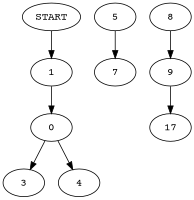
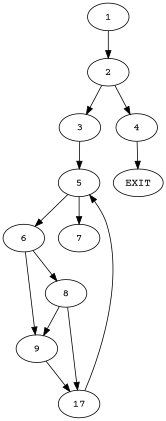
node "START": removed
node "0": label "0" -> "2"
edge "3" -> "5": added
node "EXIT": added
node "6": added
edge "17" -> "5": added
edge "8" -> "17": added
